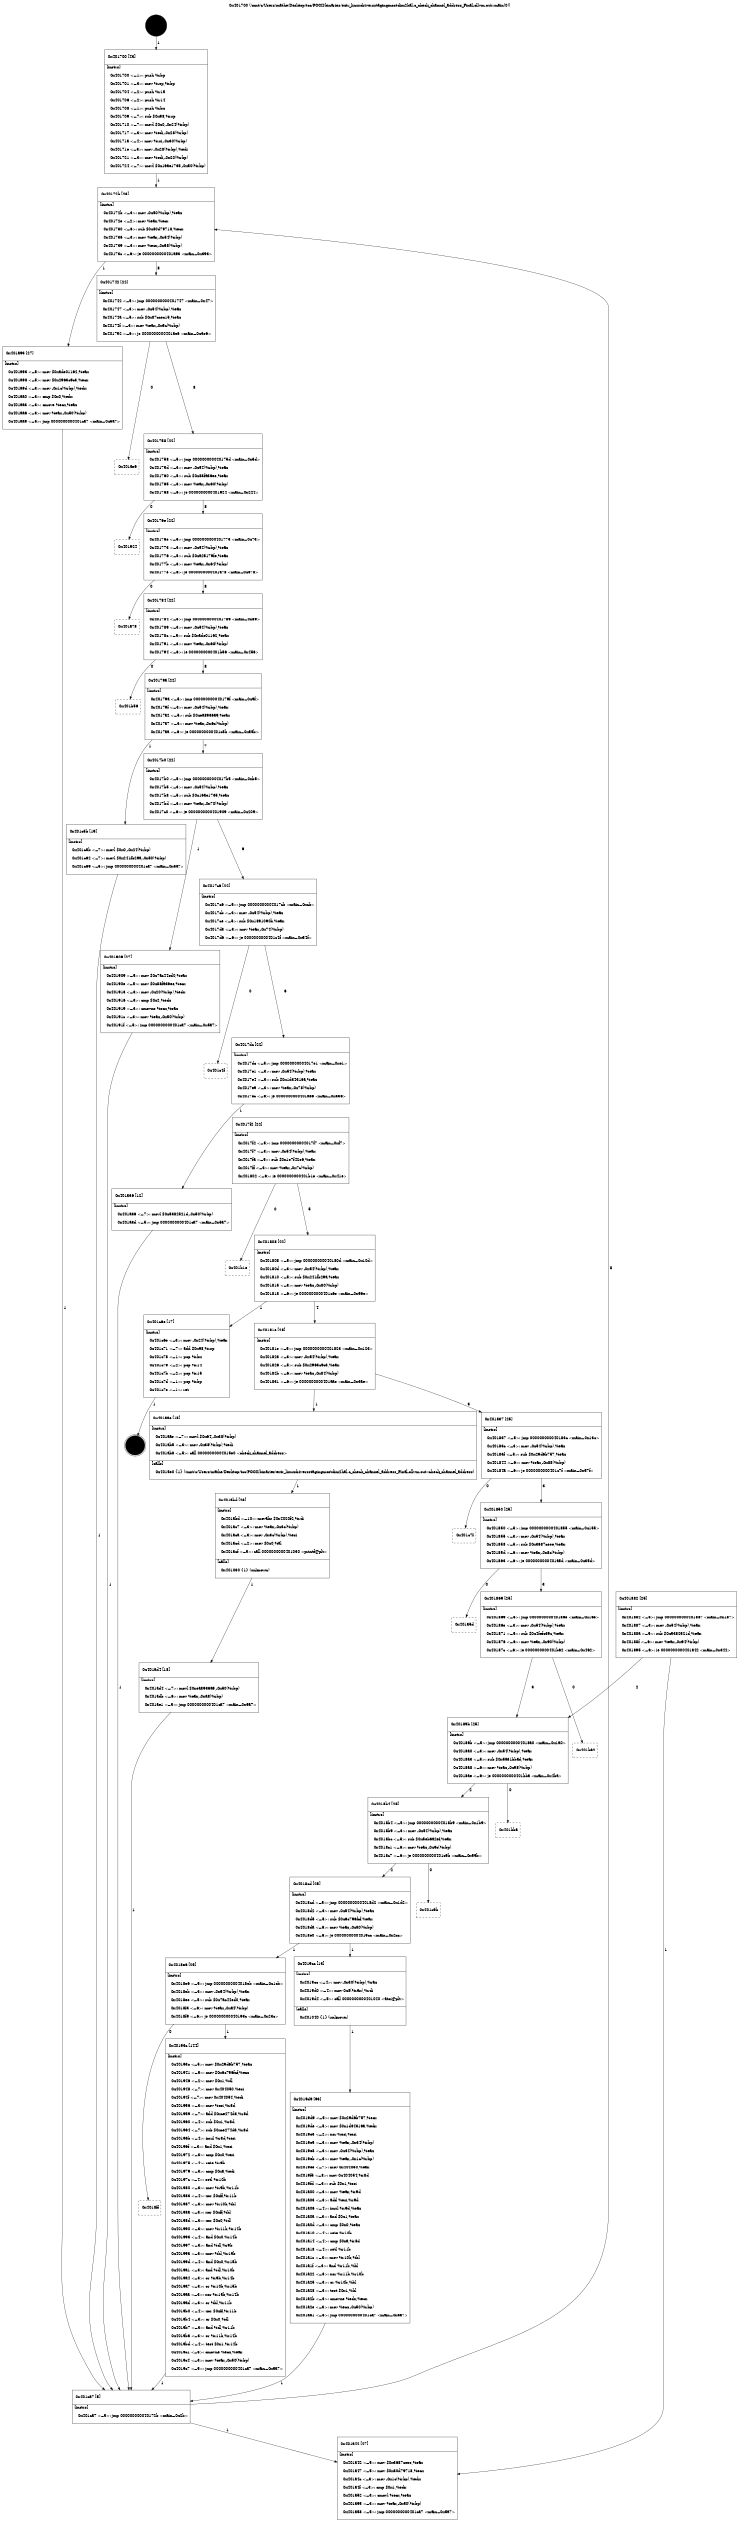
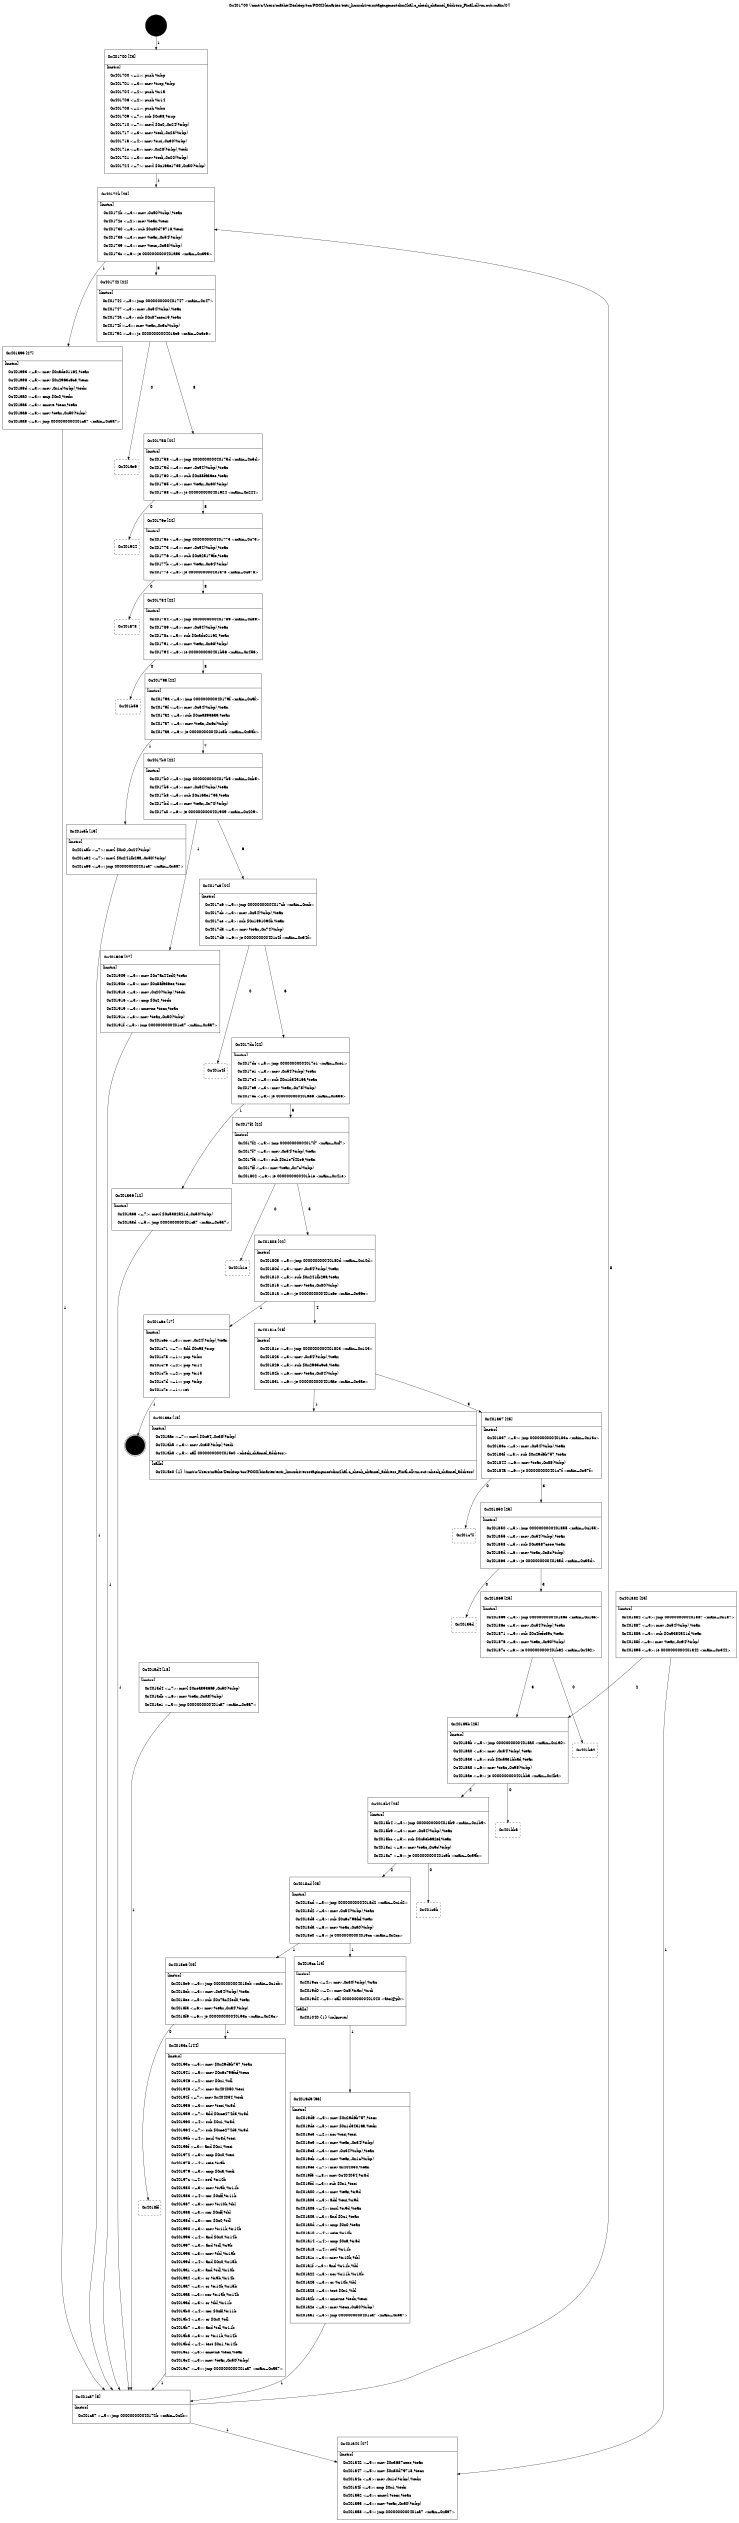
edge "0x4017dc [22]" -> "0x4017f2 [22]": added, label "5"
node "0x401abd [23]": removed
